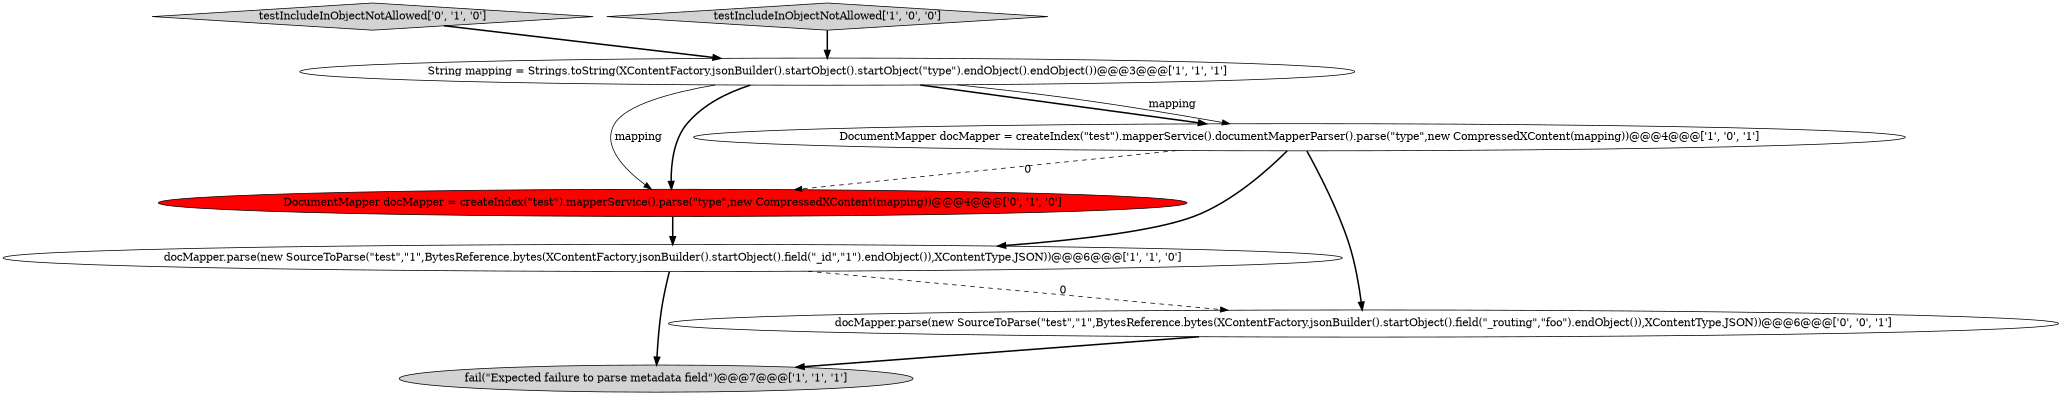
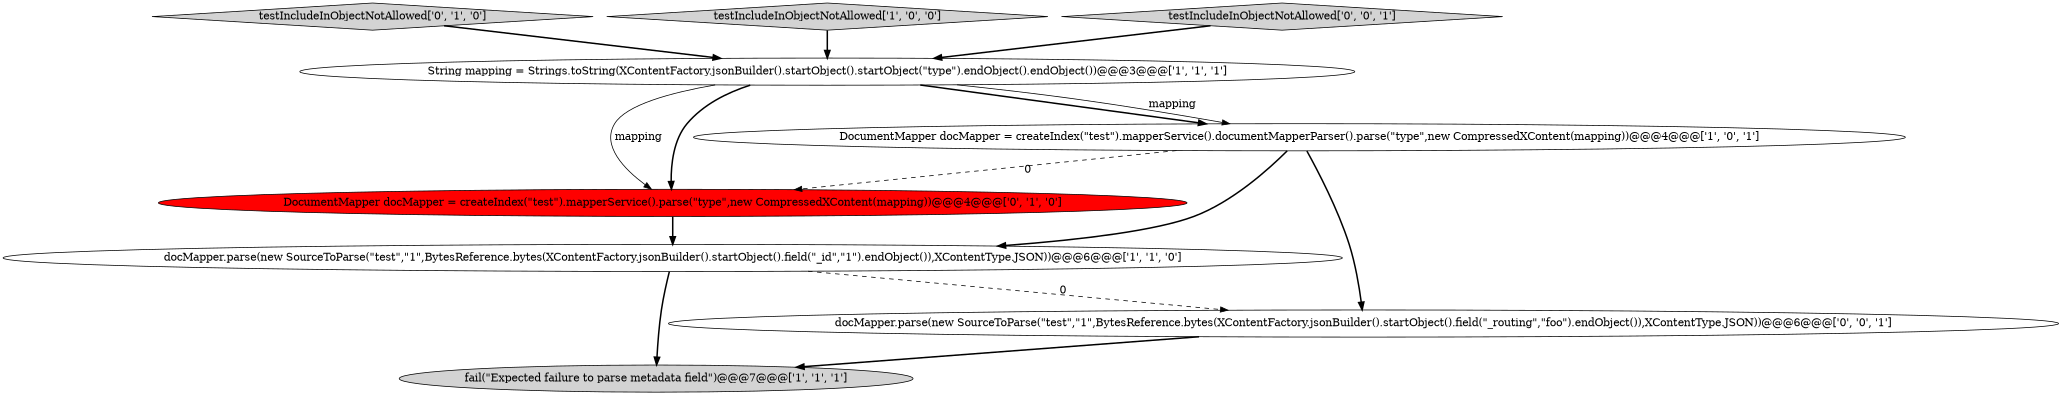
node "testIncludeInObjectNotAllowed['0', '0', '1']": added
